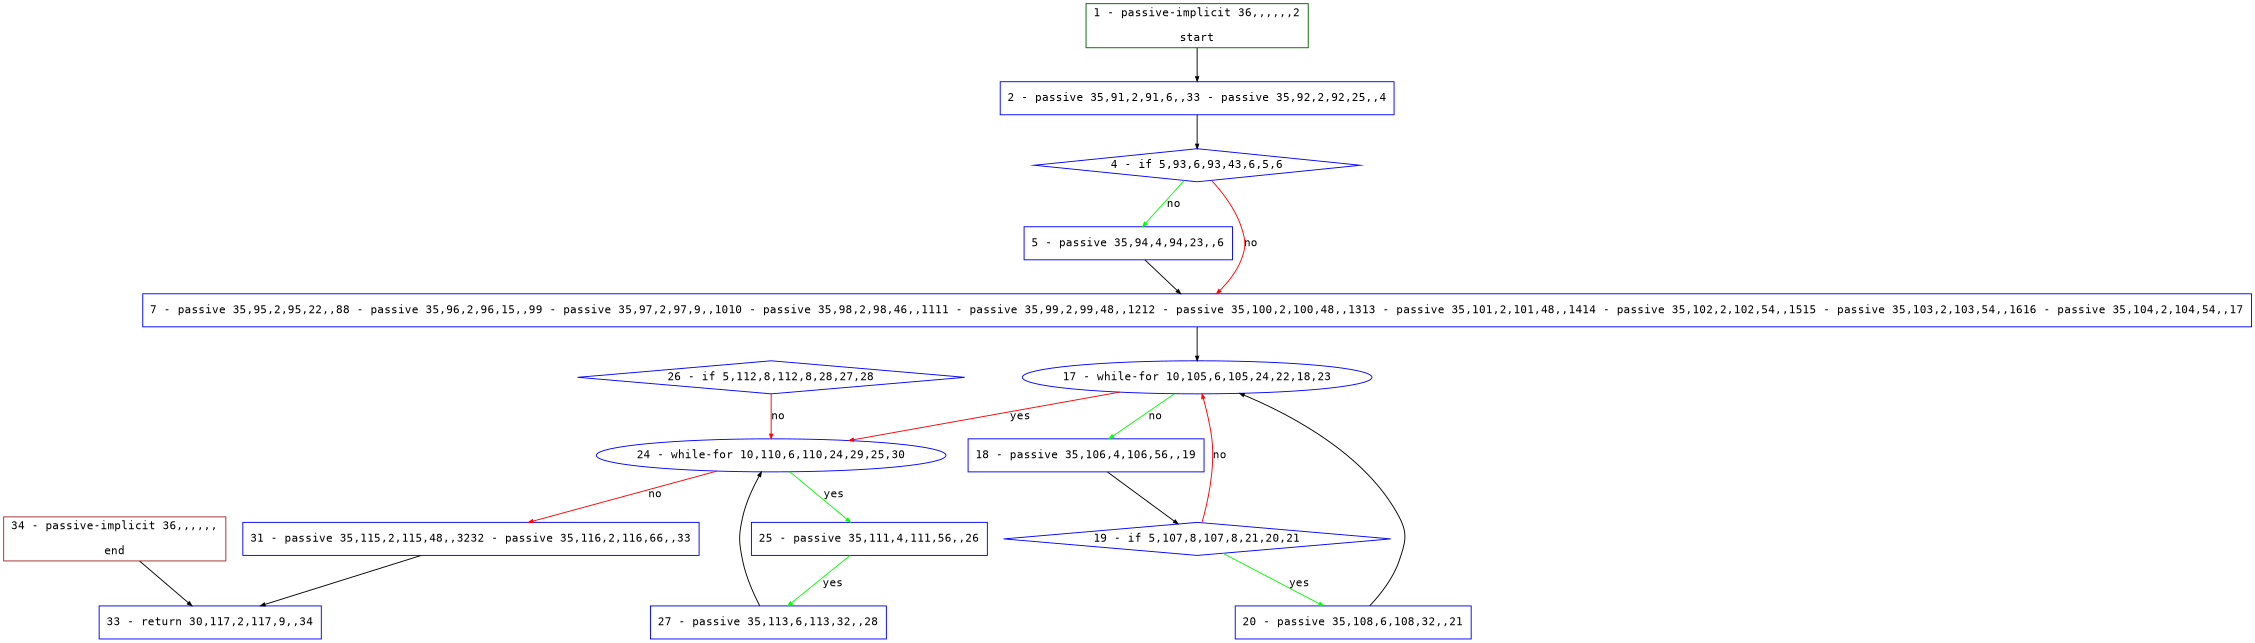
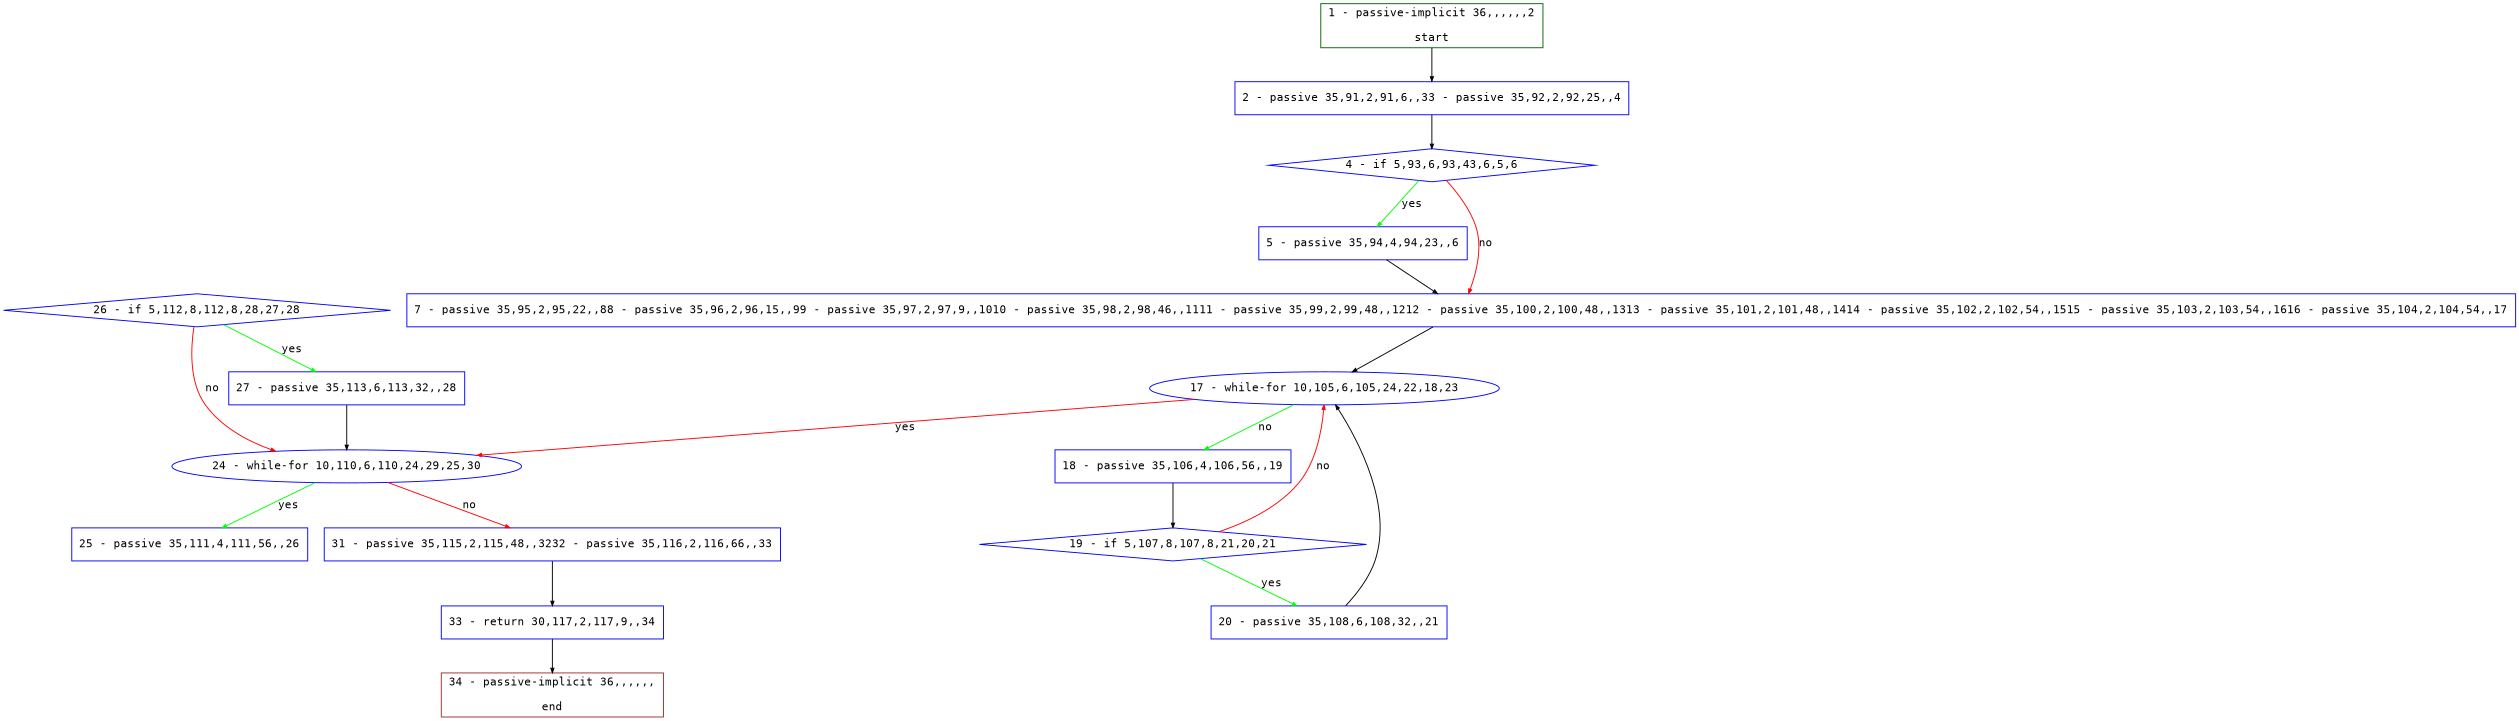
edge "4 - if 5,93,6,93,43,6,5,6" -> "5 - passive 35,94,4,94,23,,6": label "no" -> "yes"
edge "25 - passive 35,111,4,111,56,,26" -> "27 - passive 35,113,6,113,32,,28": now "26 - if 5,112,8,112,8,28,27,28" -> "27 - passive 35,113,6,113,32,,28"
edge "34 - passive-implicit 36,,,,,, end" -> "33 - return 30,117,2,117,9,,34": reversed
